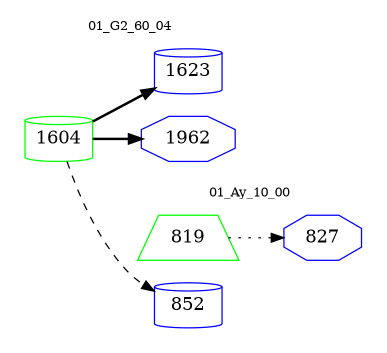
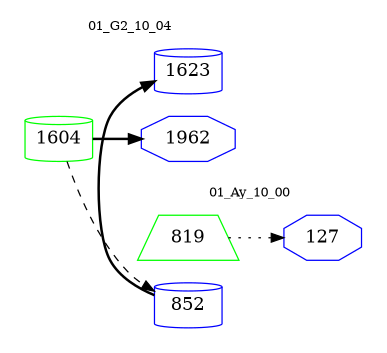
cluster "01_G2_60_04": label "01_G2_60_04" -> "01_G2_10_04"
edge "1604" -> "1623": now "852" -> "1623"
node "827": label "827" -> "127"
